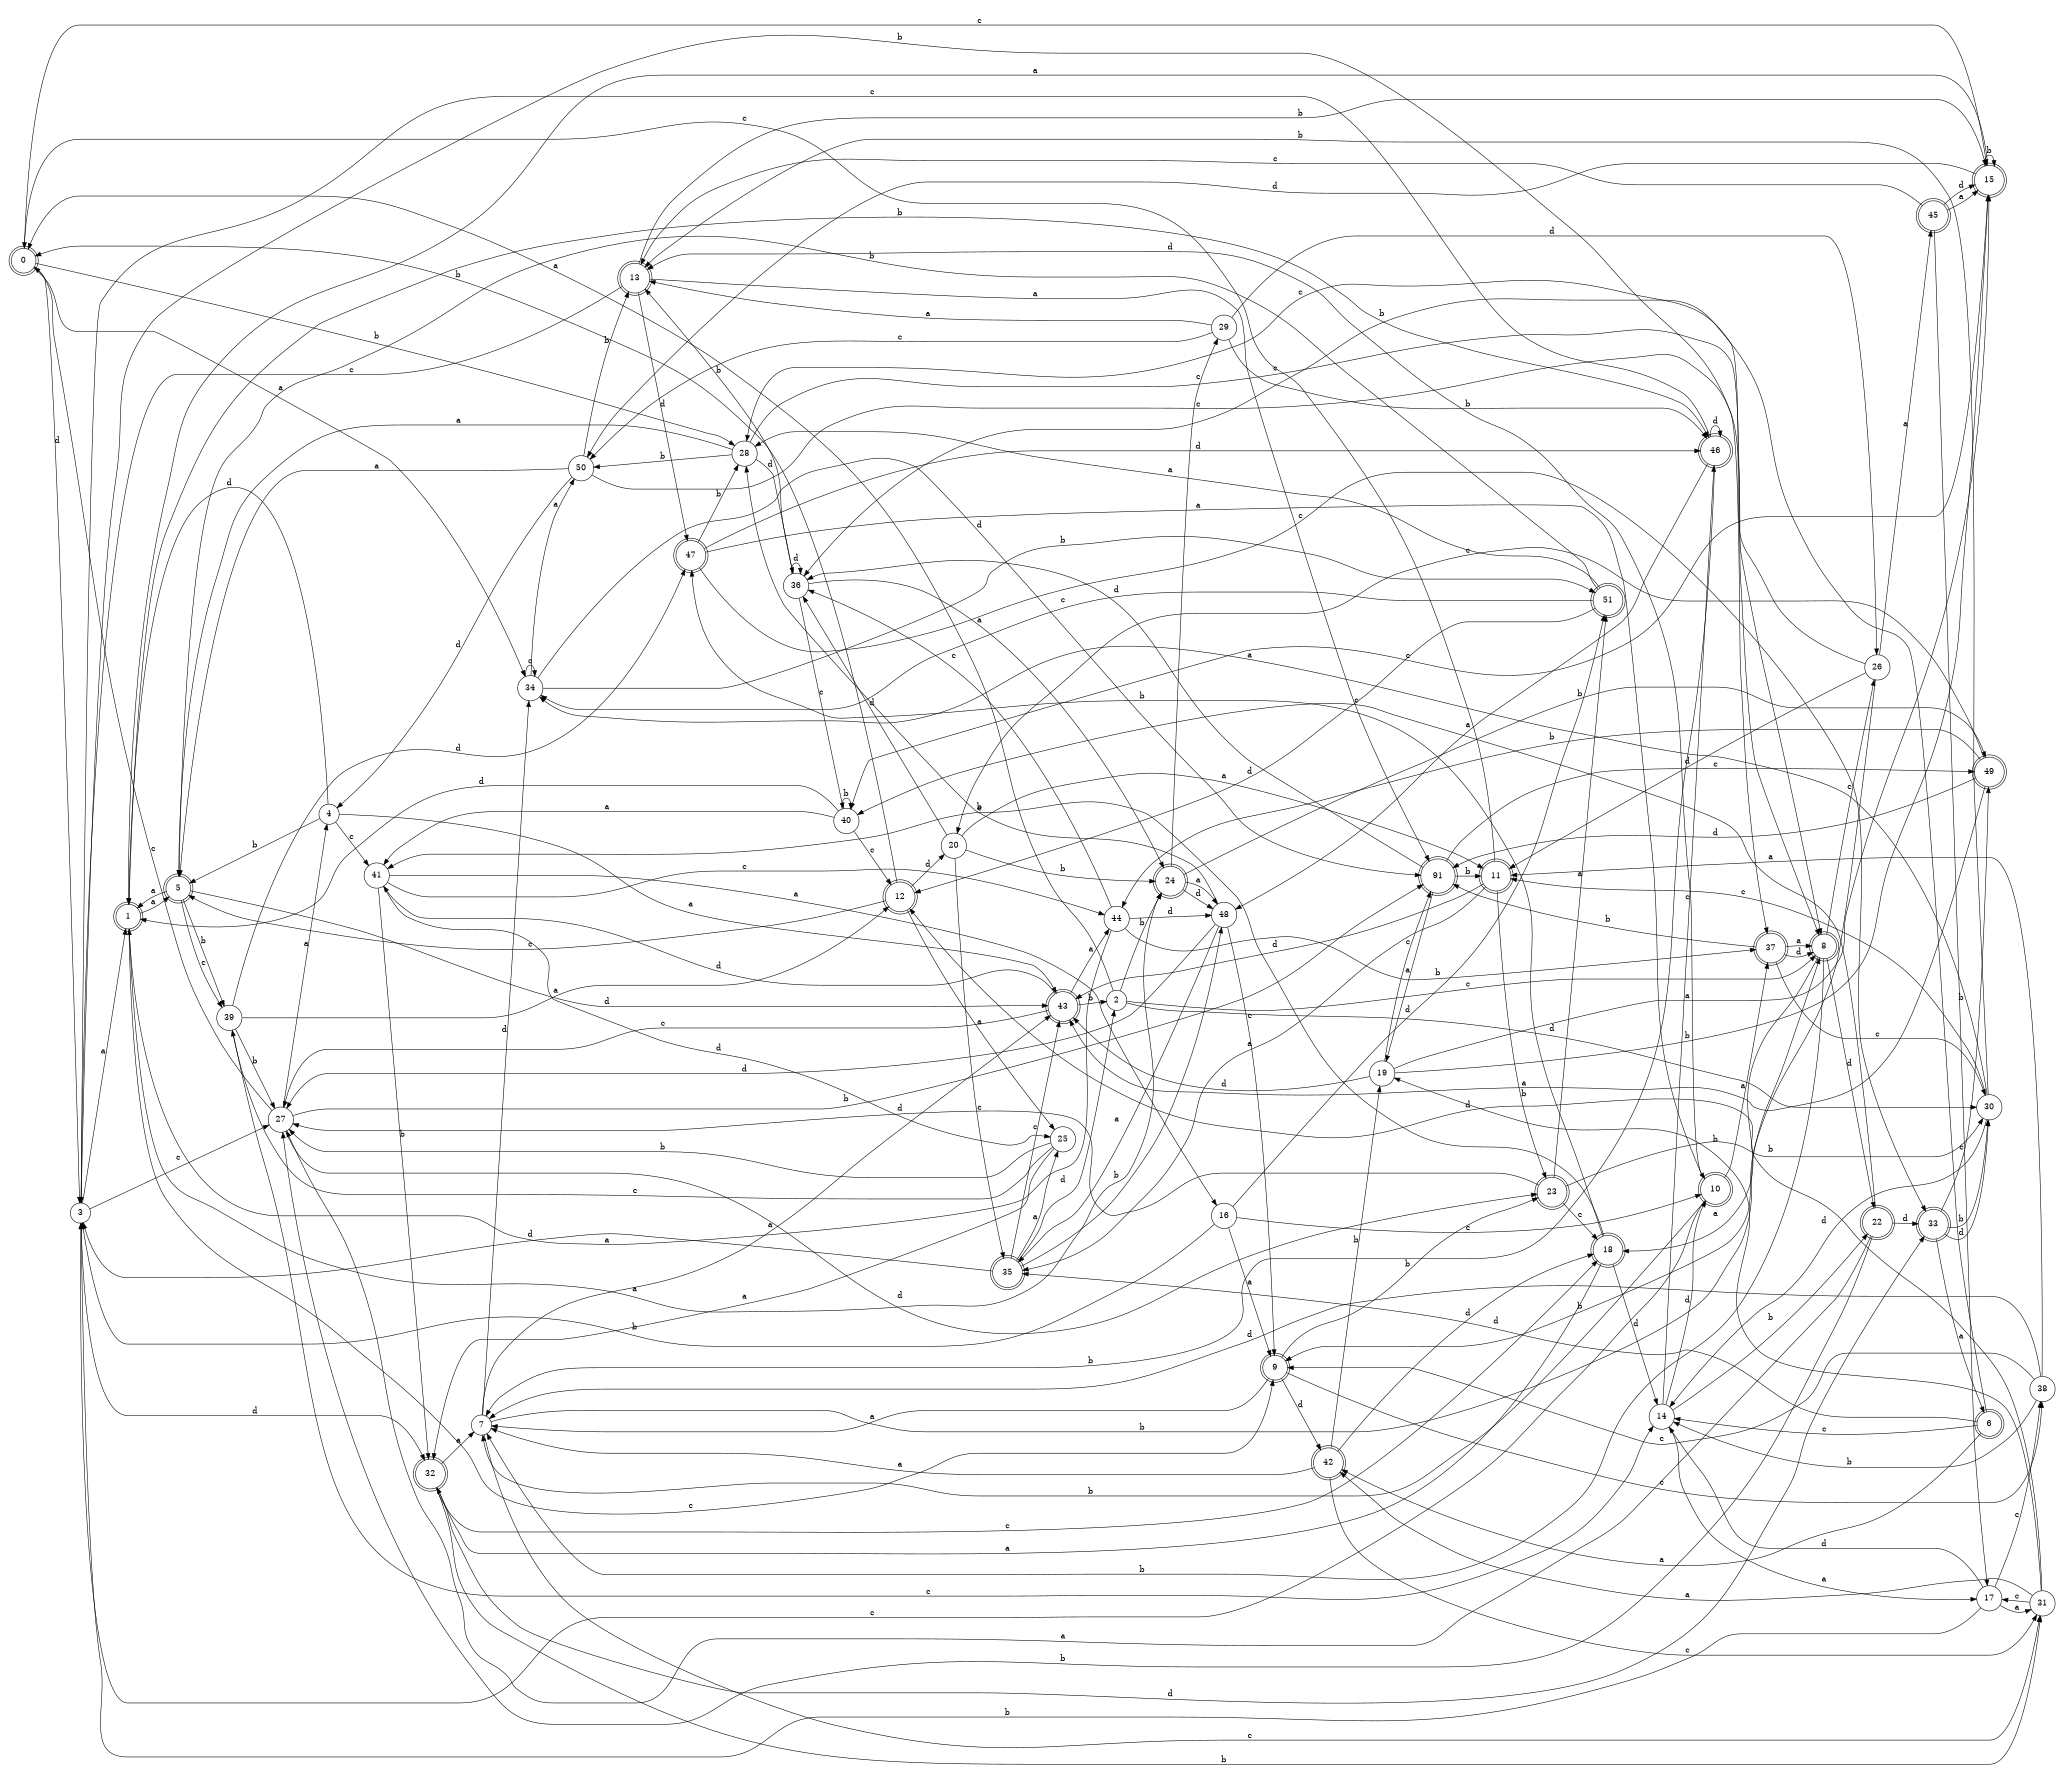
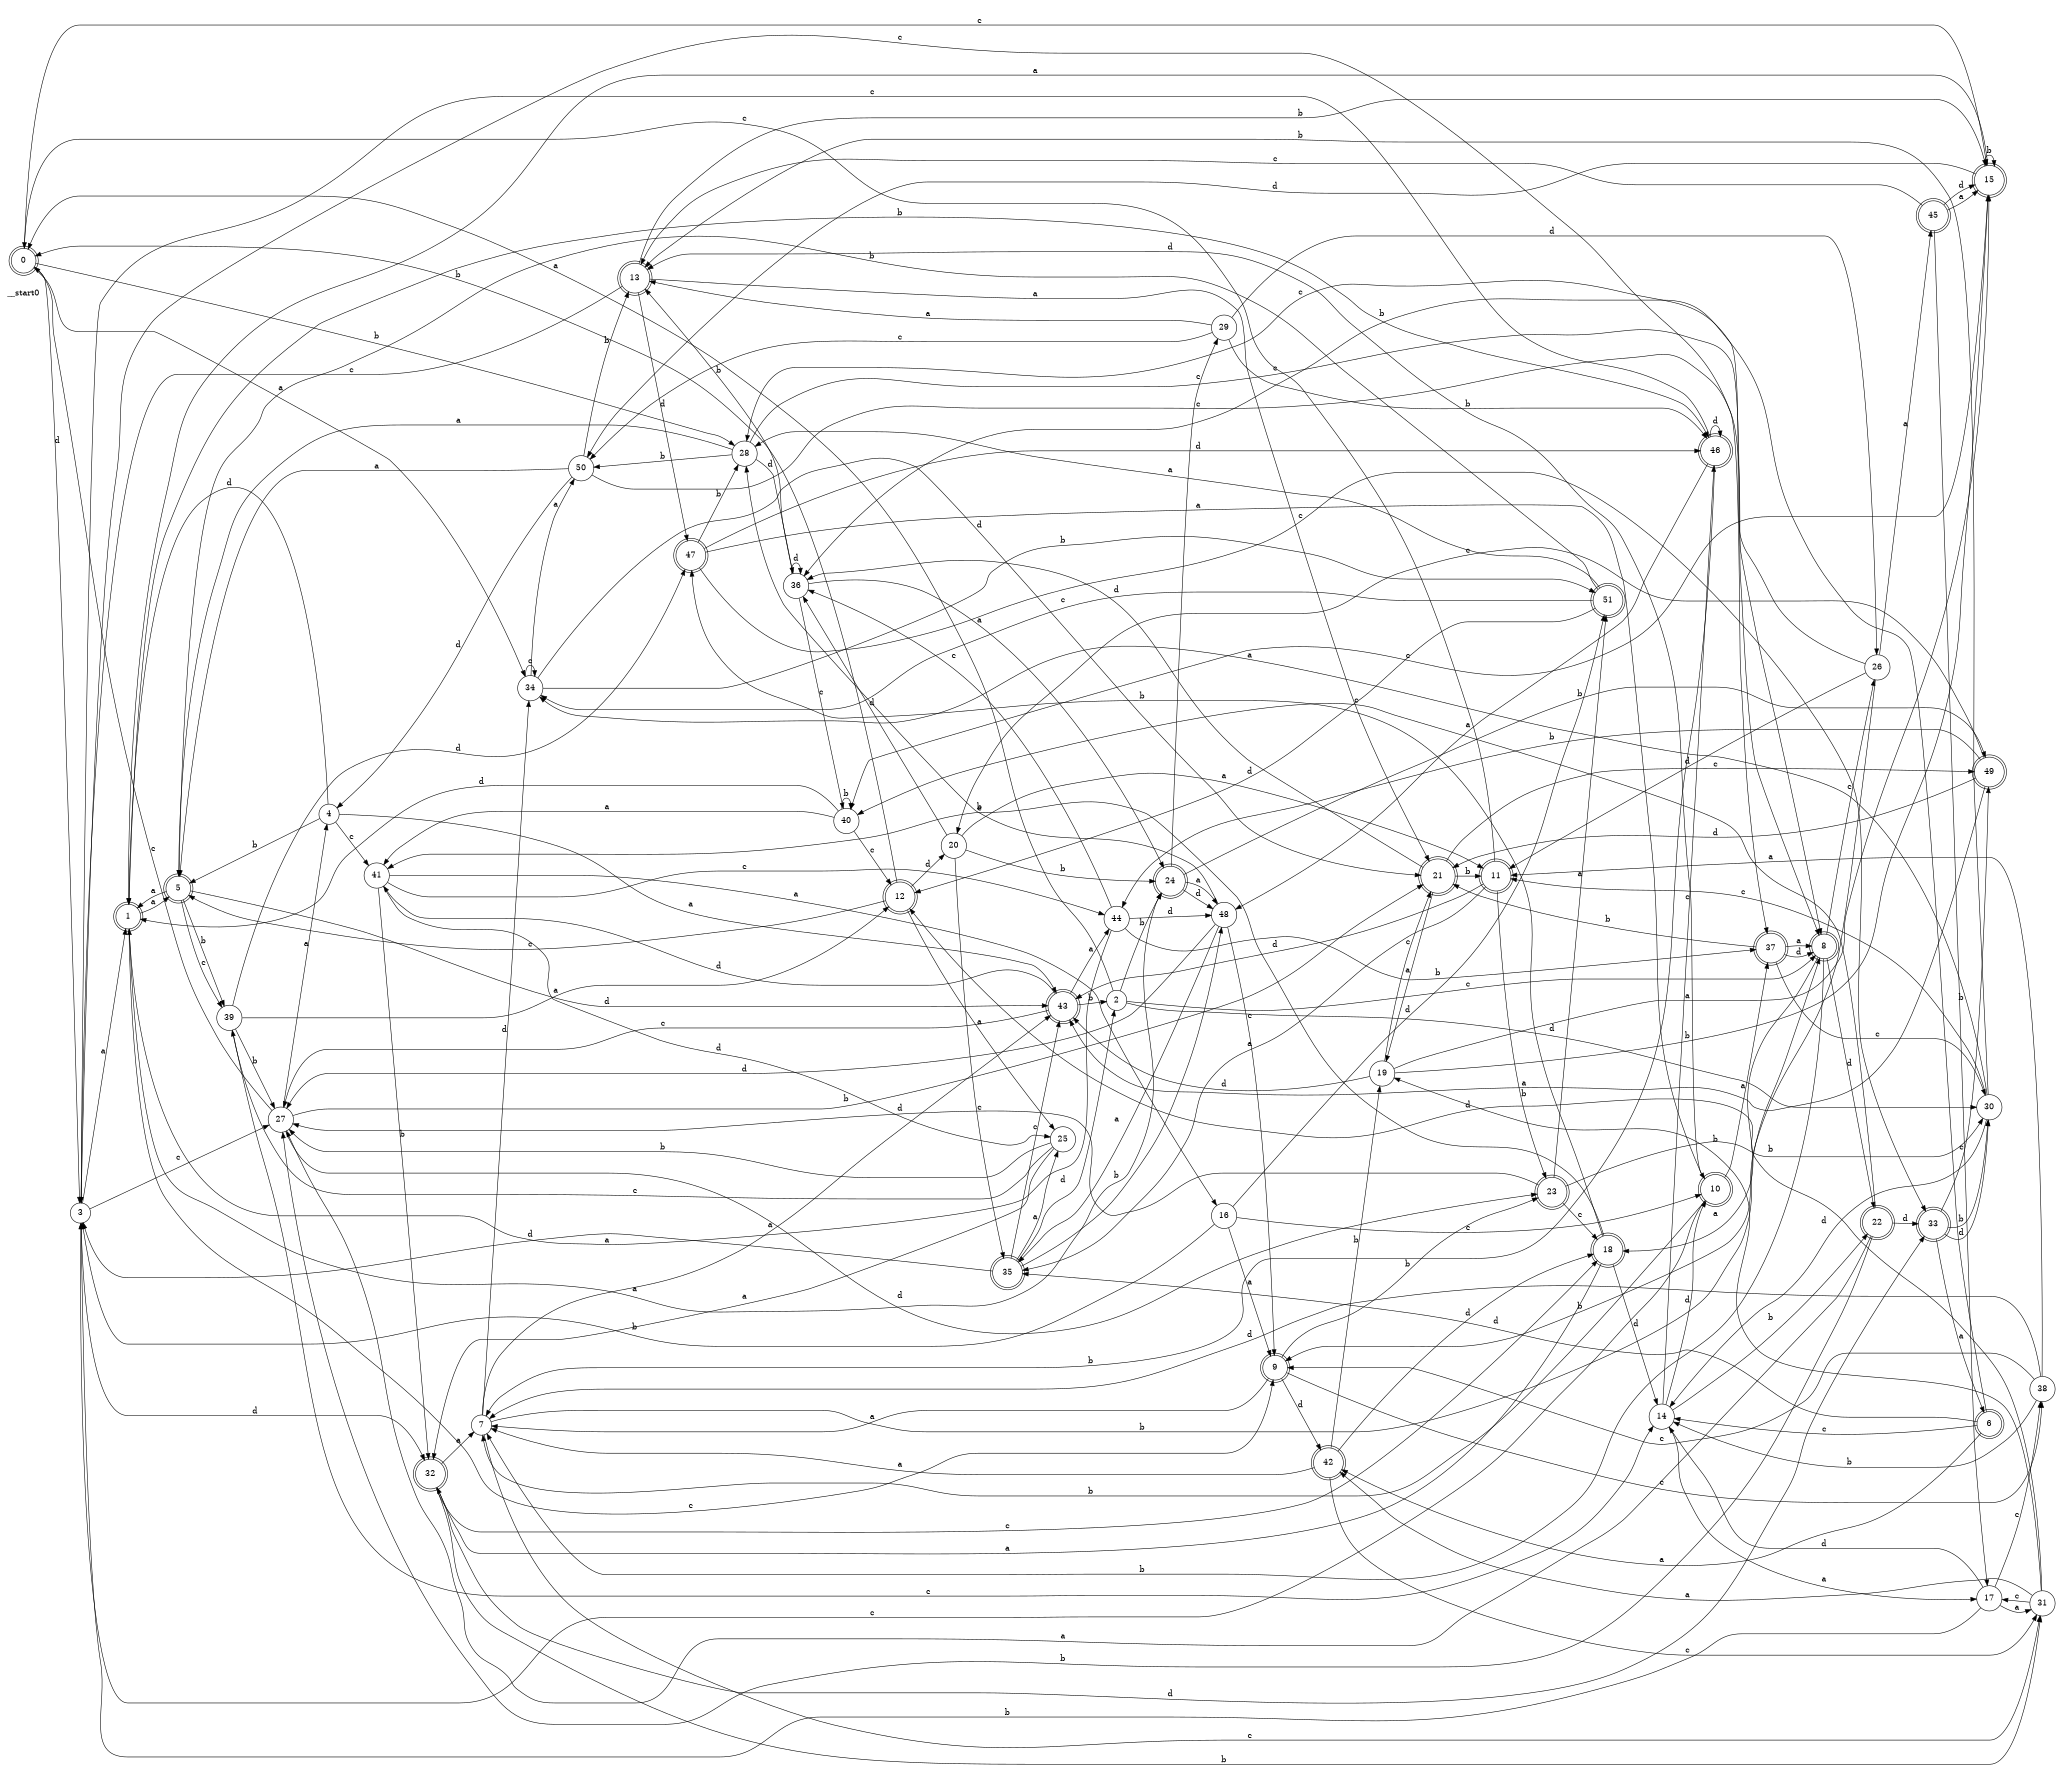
edge "3" -> "37": label "b" -> "c"
node "__start0": added
node "91": label "91" -> "21"
